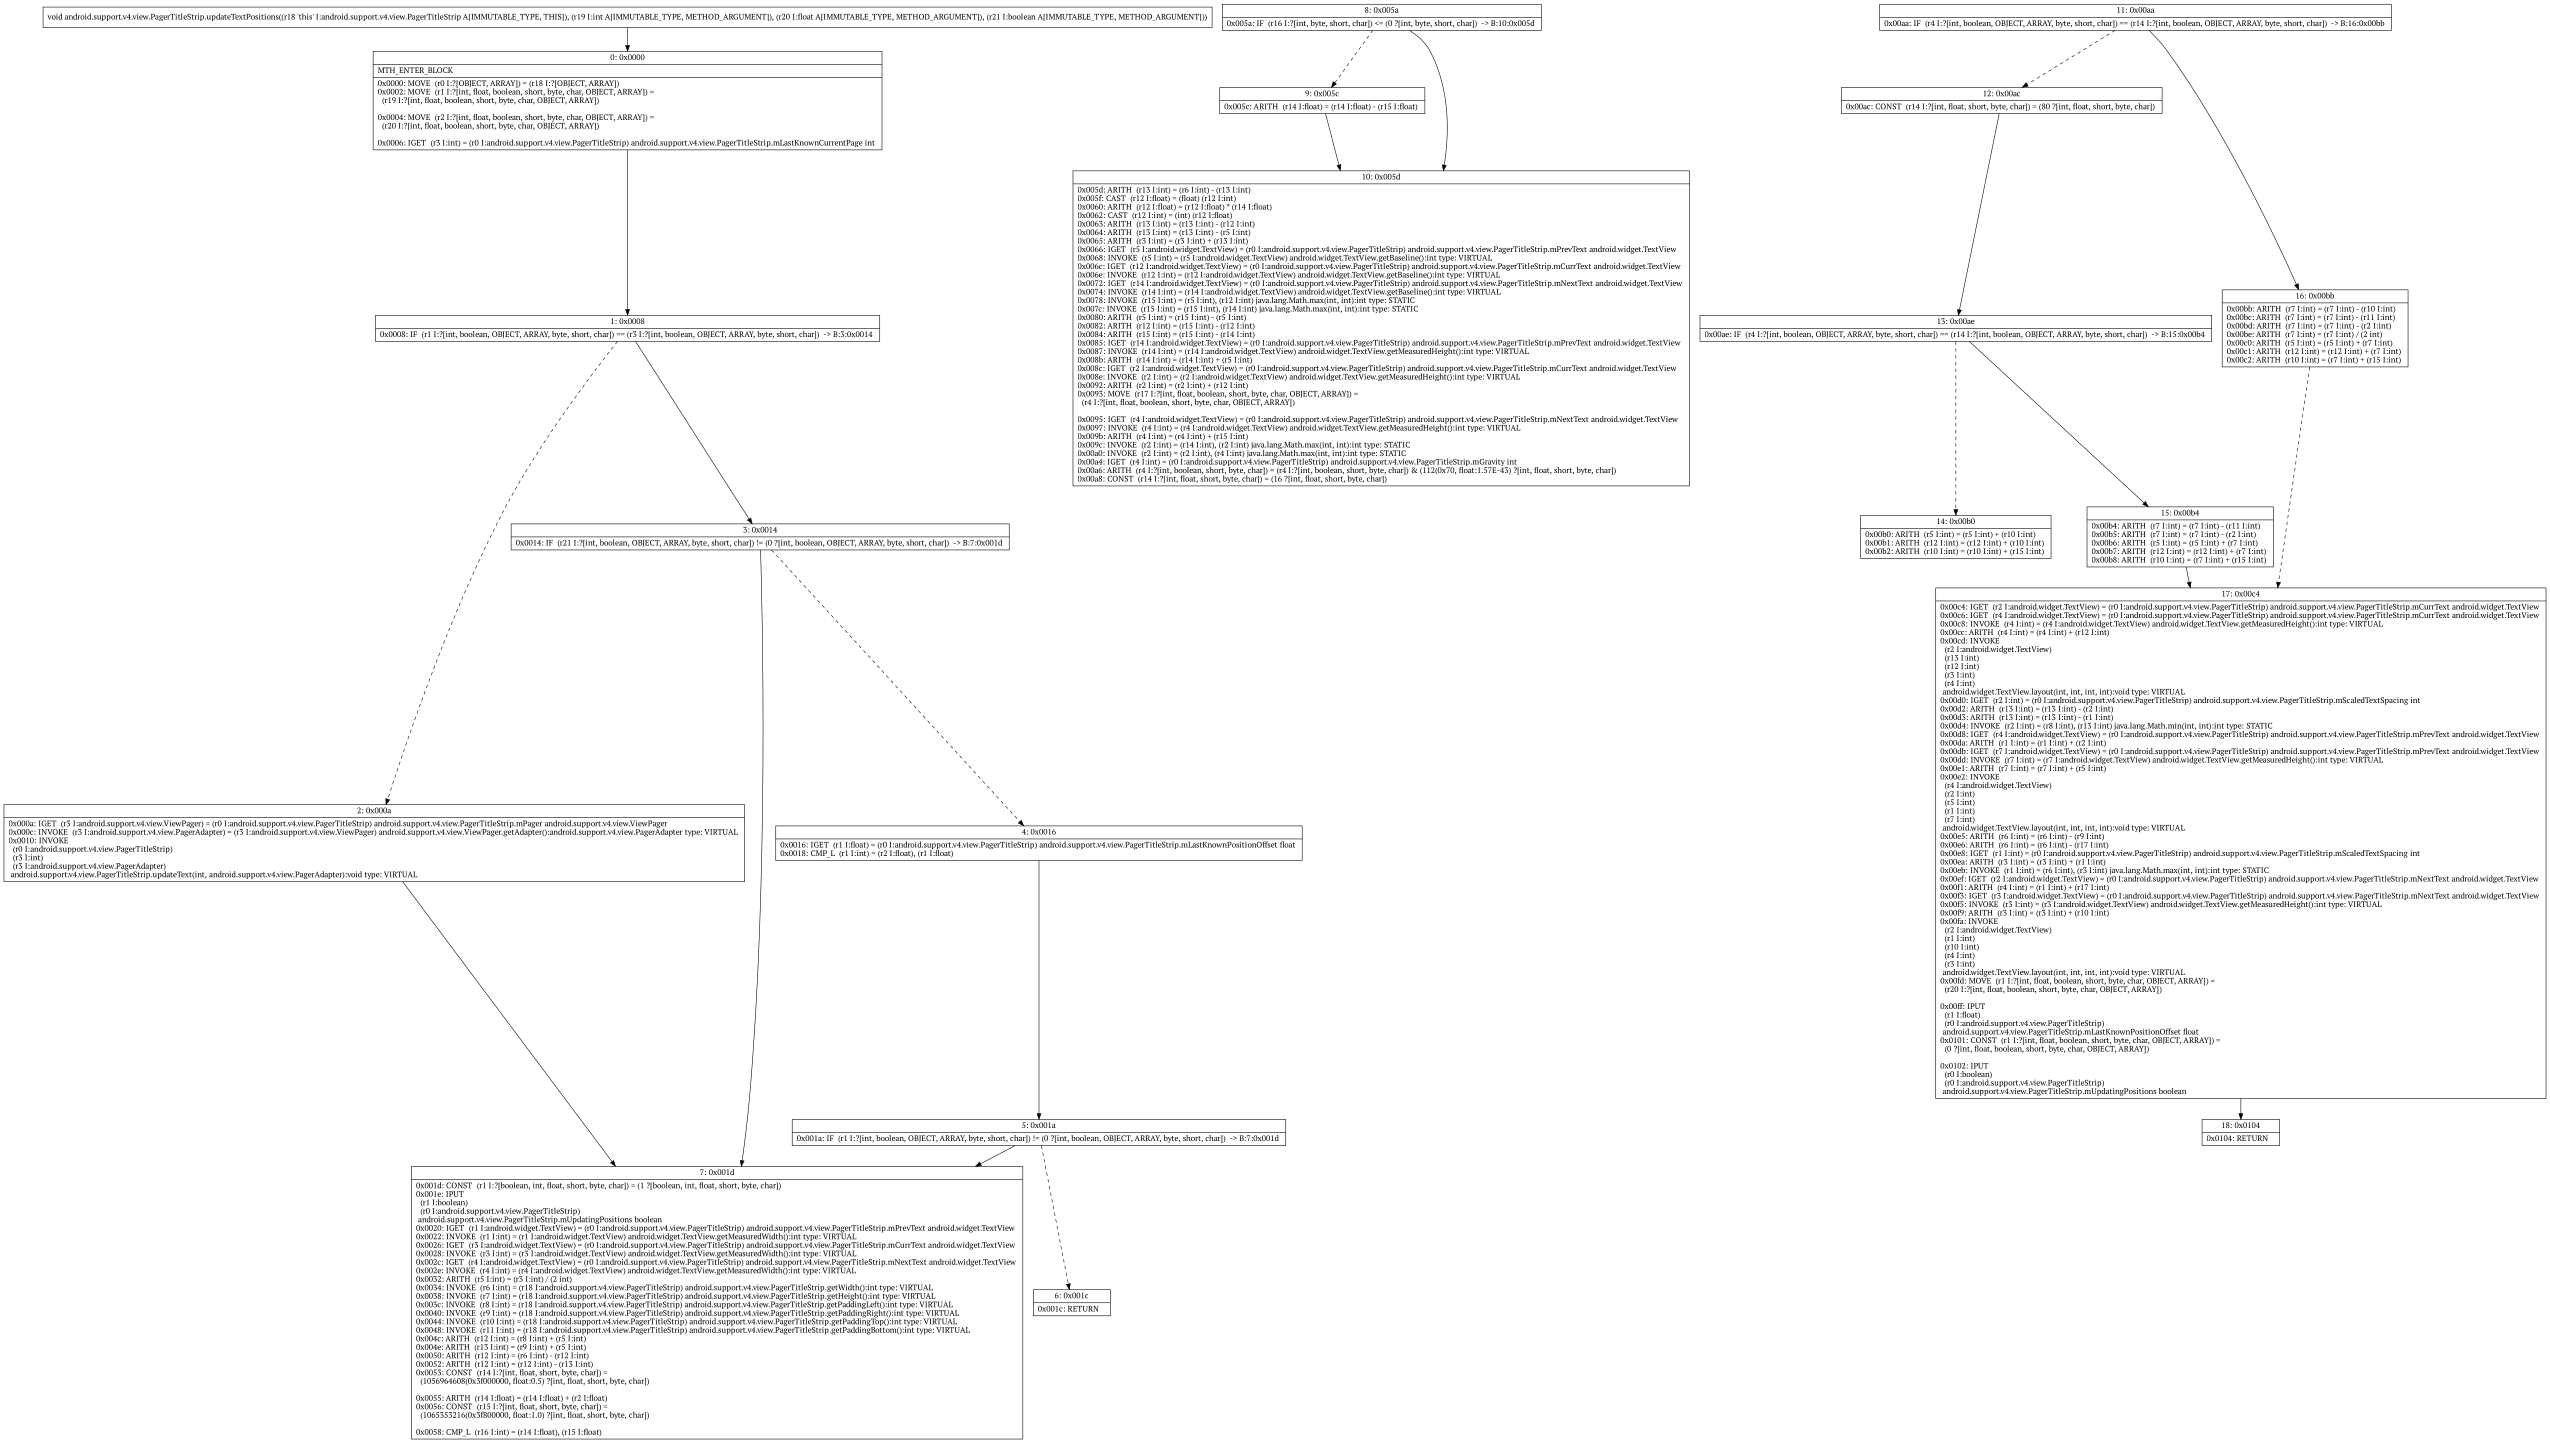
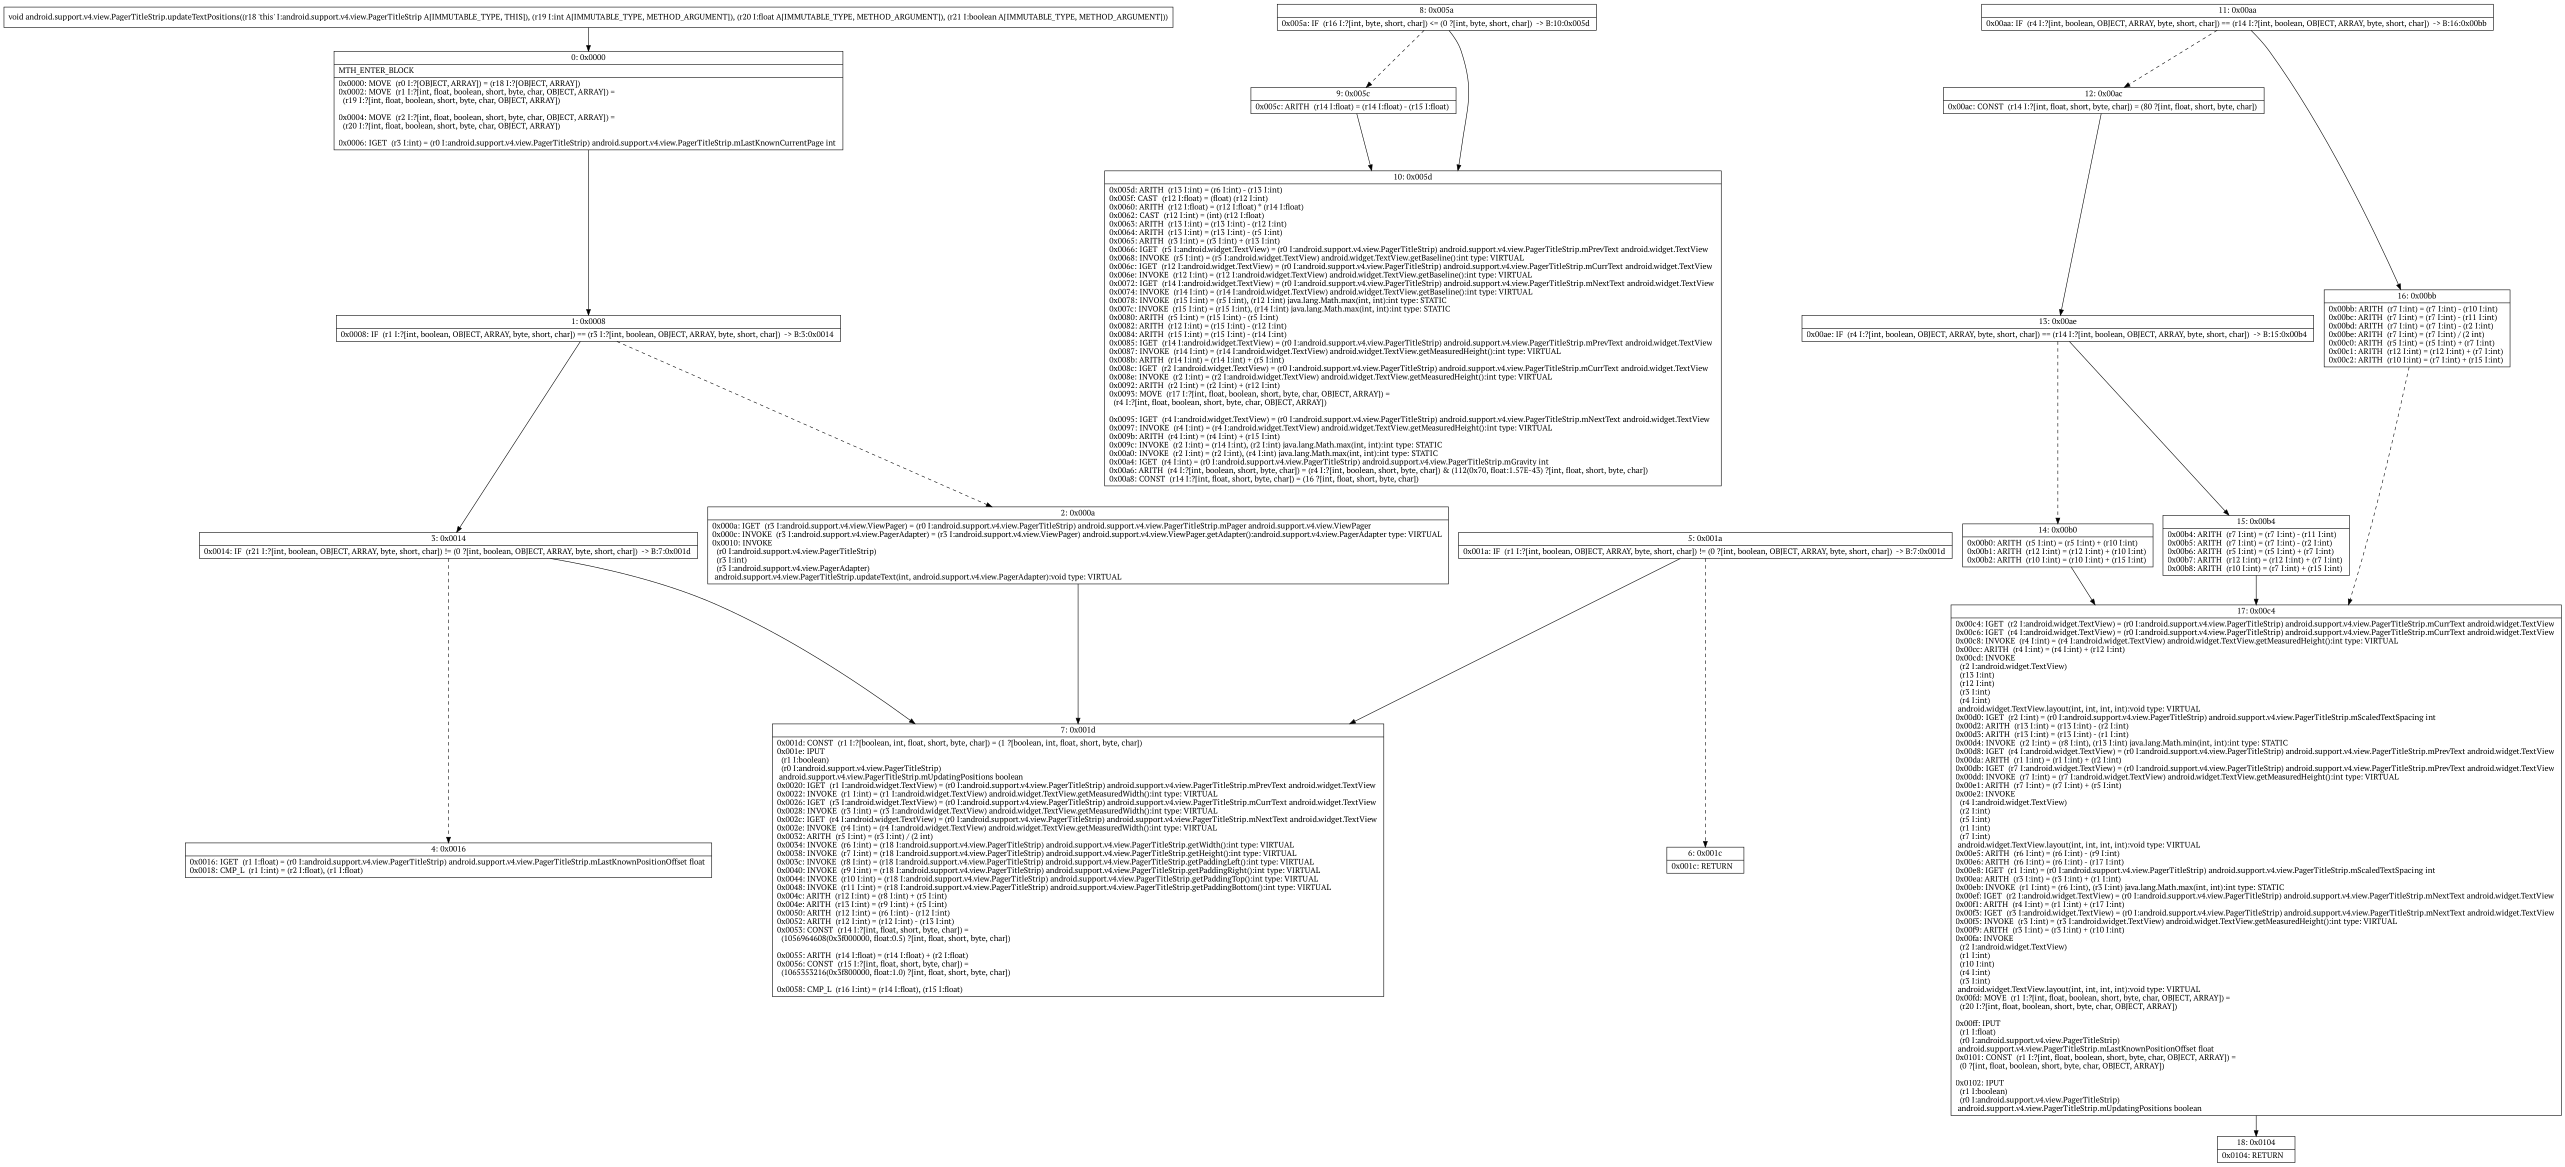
edge "14: 0x00b0" -> "17: 0x00c4": added
edge "4: 0x0016" -> "5: 0x001a": removed
node "17: 0x00c4": text "(r0 I:boolean)" -> "(r1 I:boolean)"
